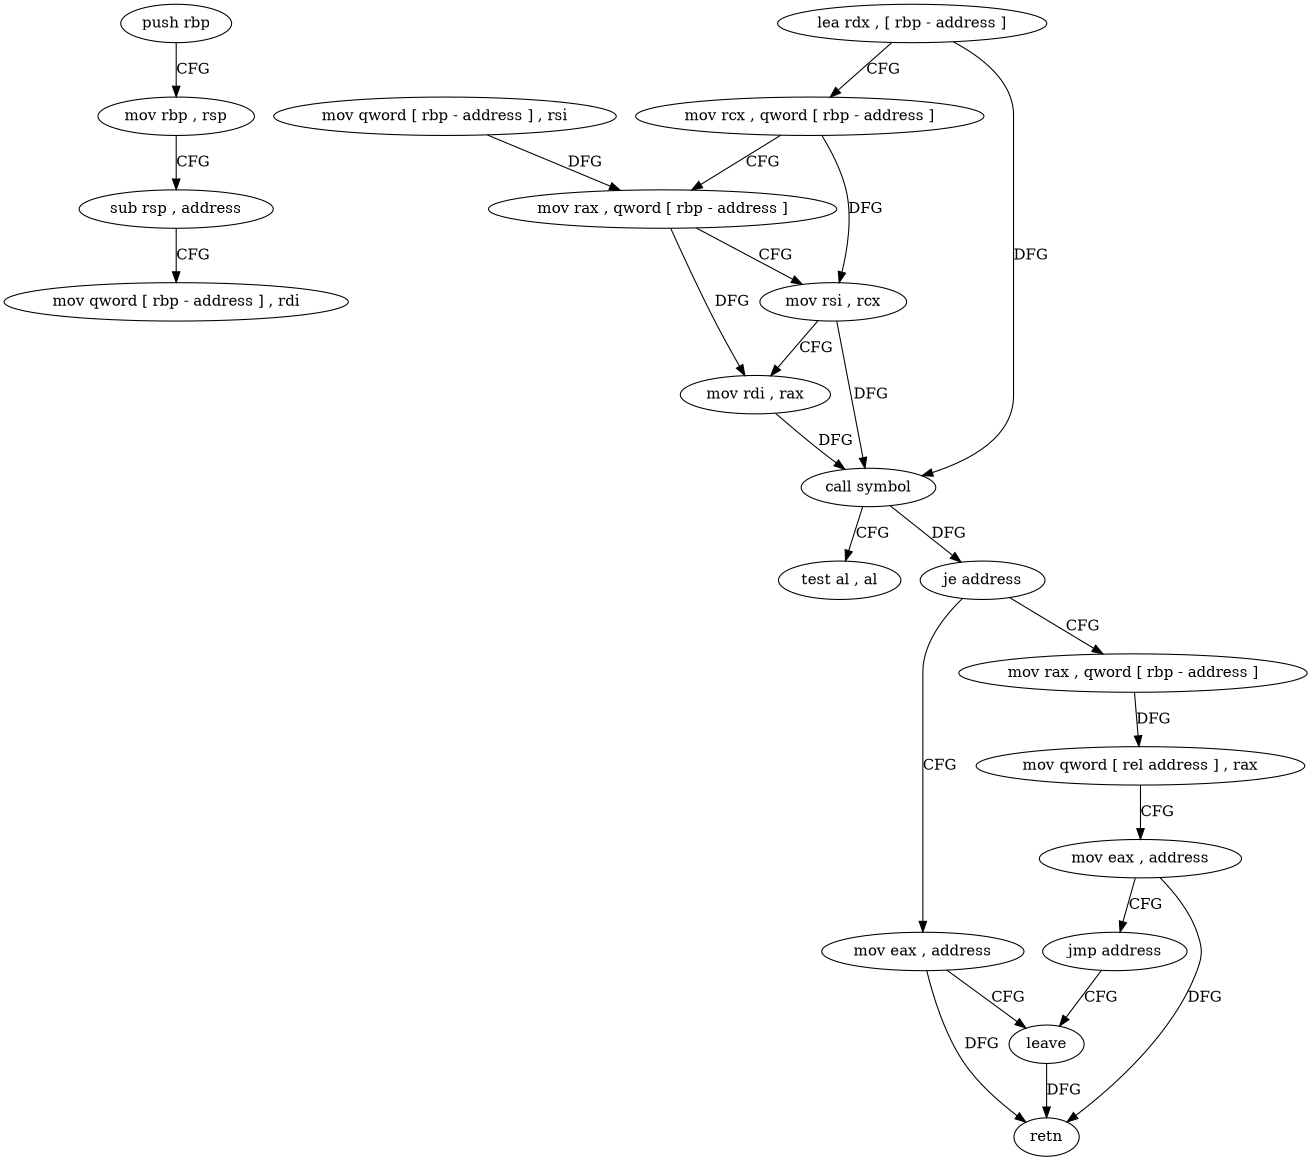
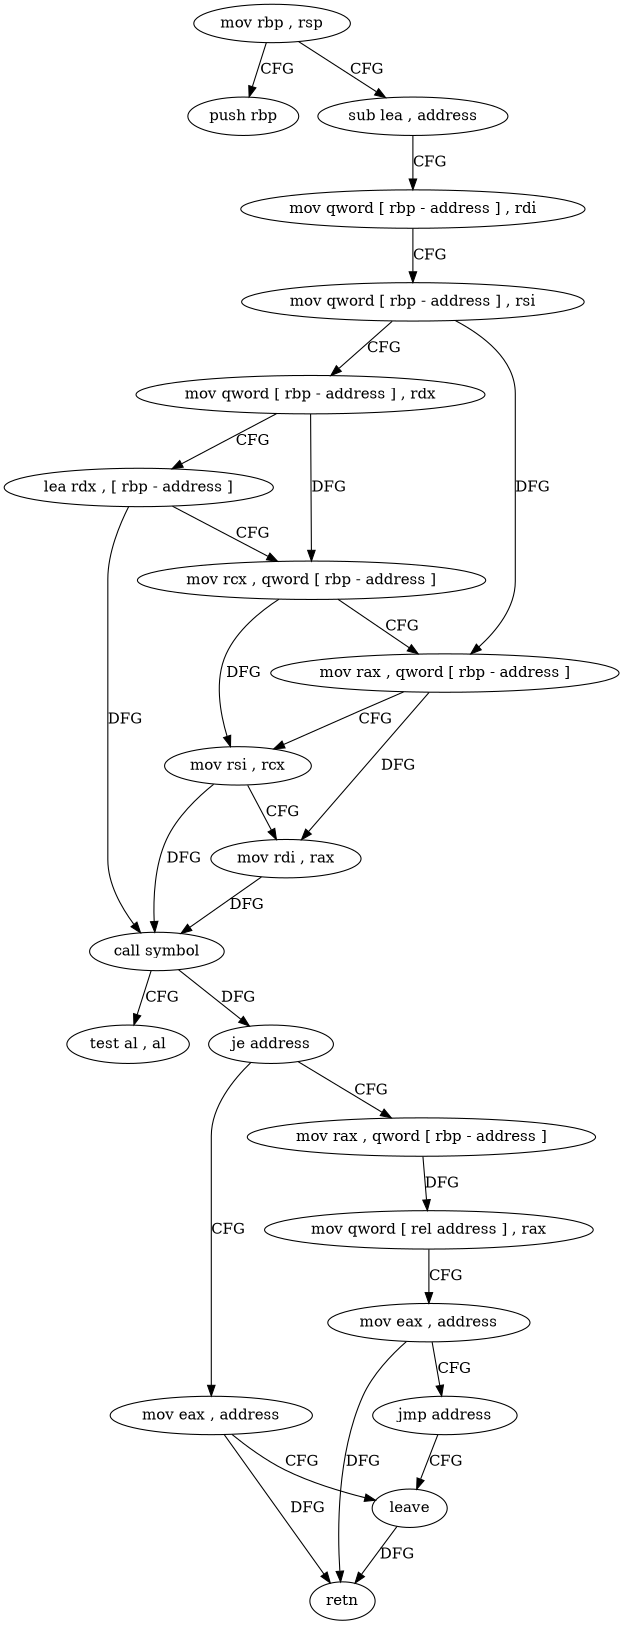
edge "push rbp" -> "mov rbp , rsp": reversed
node "sub rsp , address": label "sub rsp , address" -> "sub lea , address"
edge "mov qword [ rbp - address ] , rdi" -> "mov qword [ rbp - address ] , rsi": added, label "CFG"
node "mov qword [ rbp - address ] , rdx": added
